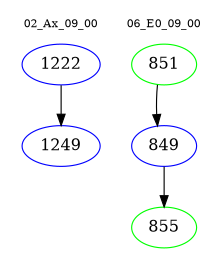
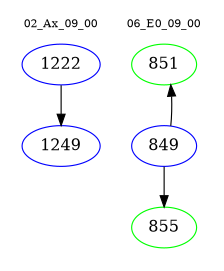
edge "851" -> "849": reversed
